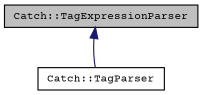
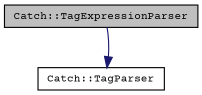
edge "Catch::TagParser" -> "Catch::TagExpressionParser": reversed
